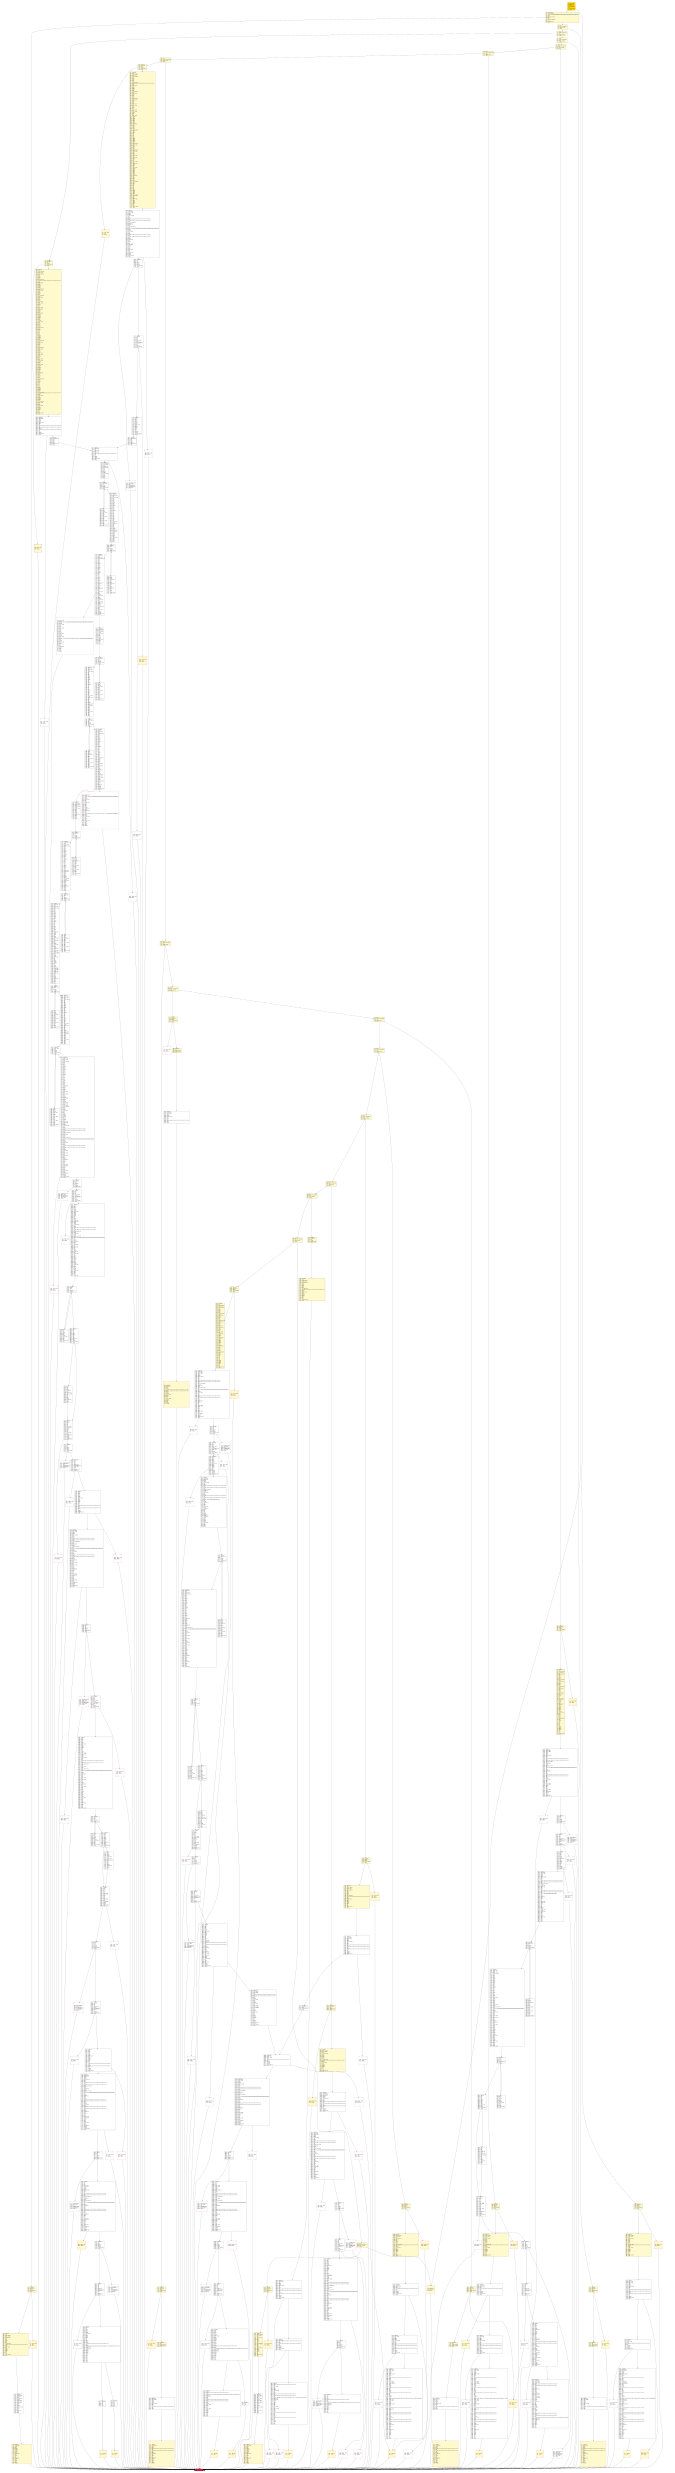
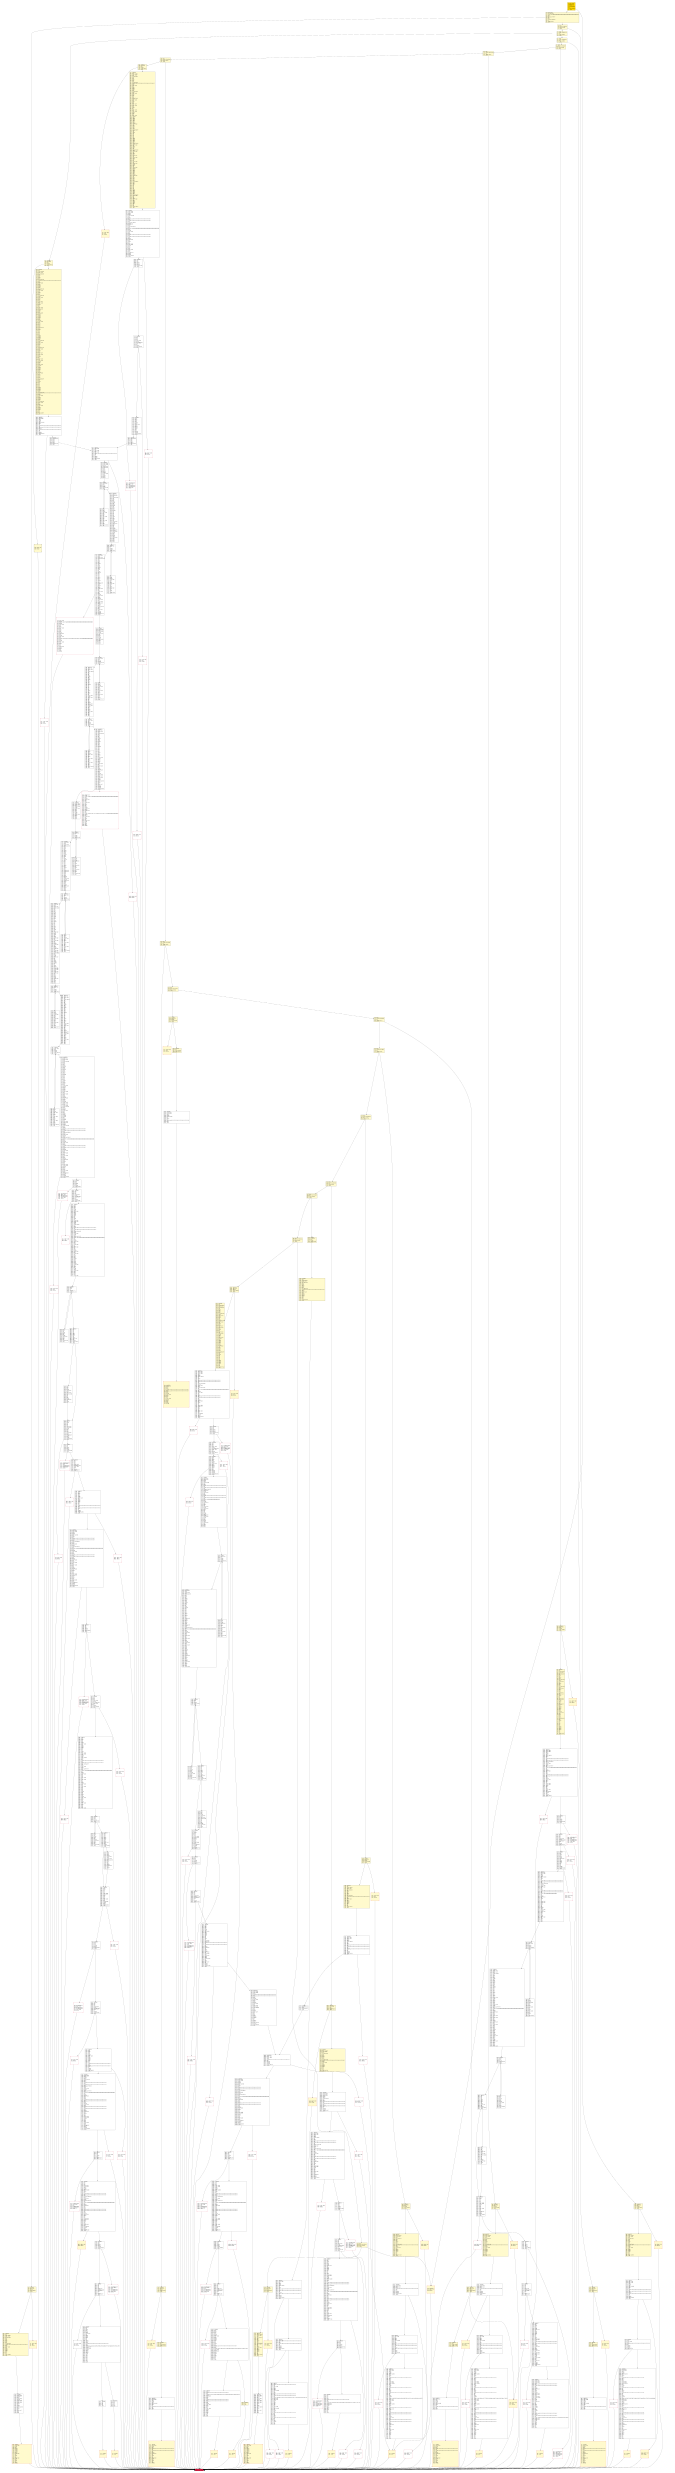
node "4133: PUSH1 0x00 4135: DUP1 4136: REVERT": fillcolor lemonchiffon -> white
node "1221: PUSH1 0x00 1223: DUP1 1224: REVERT": fillcolor white -> lemonchiffon
node "4822: JUMPDEST 4823: POP 4824: JUMP": fillcolor white -> lemonchiffon
